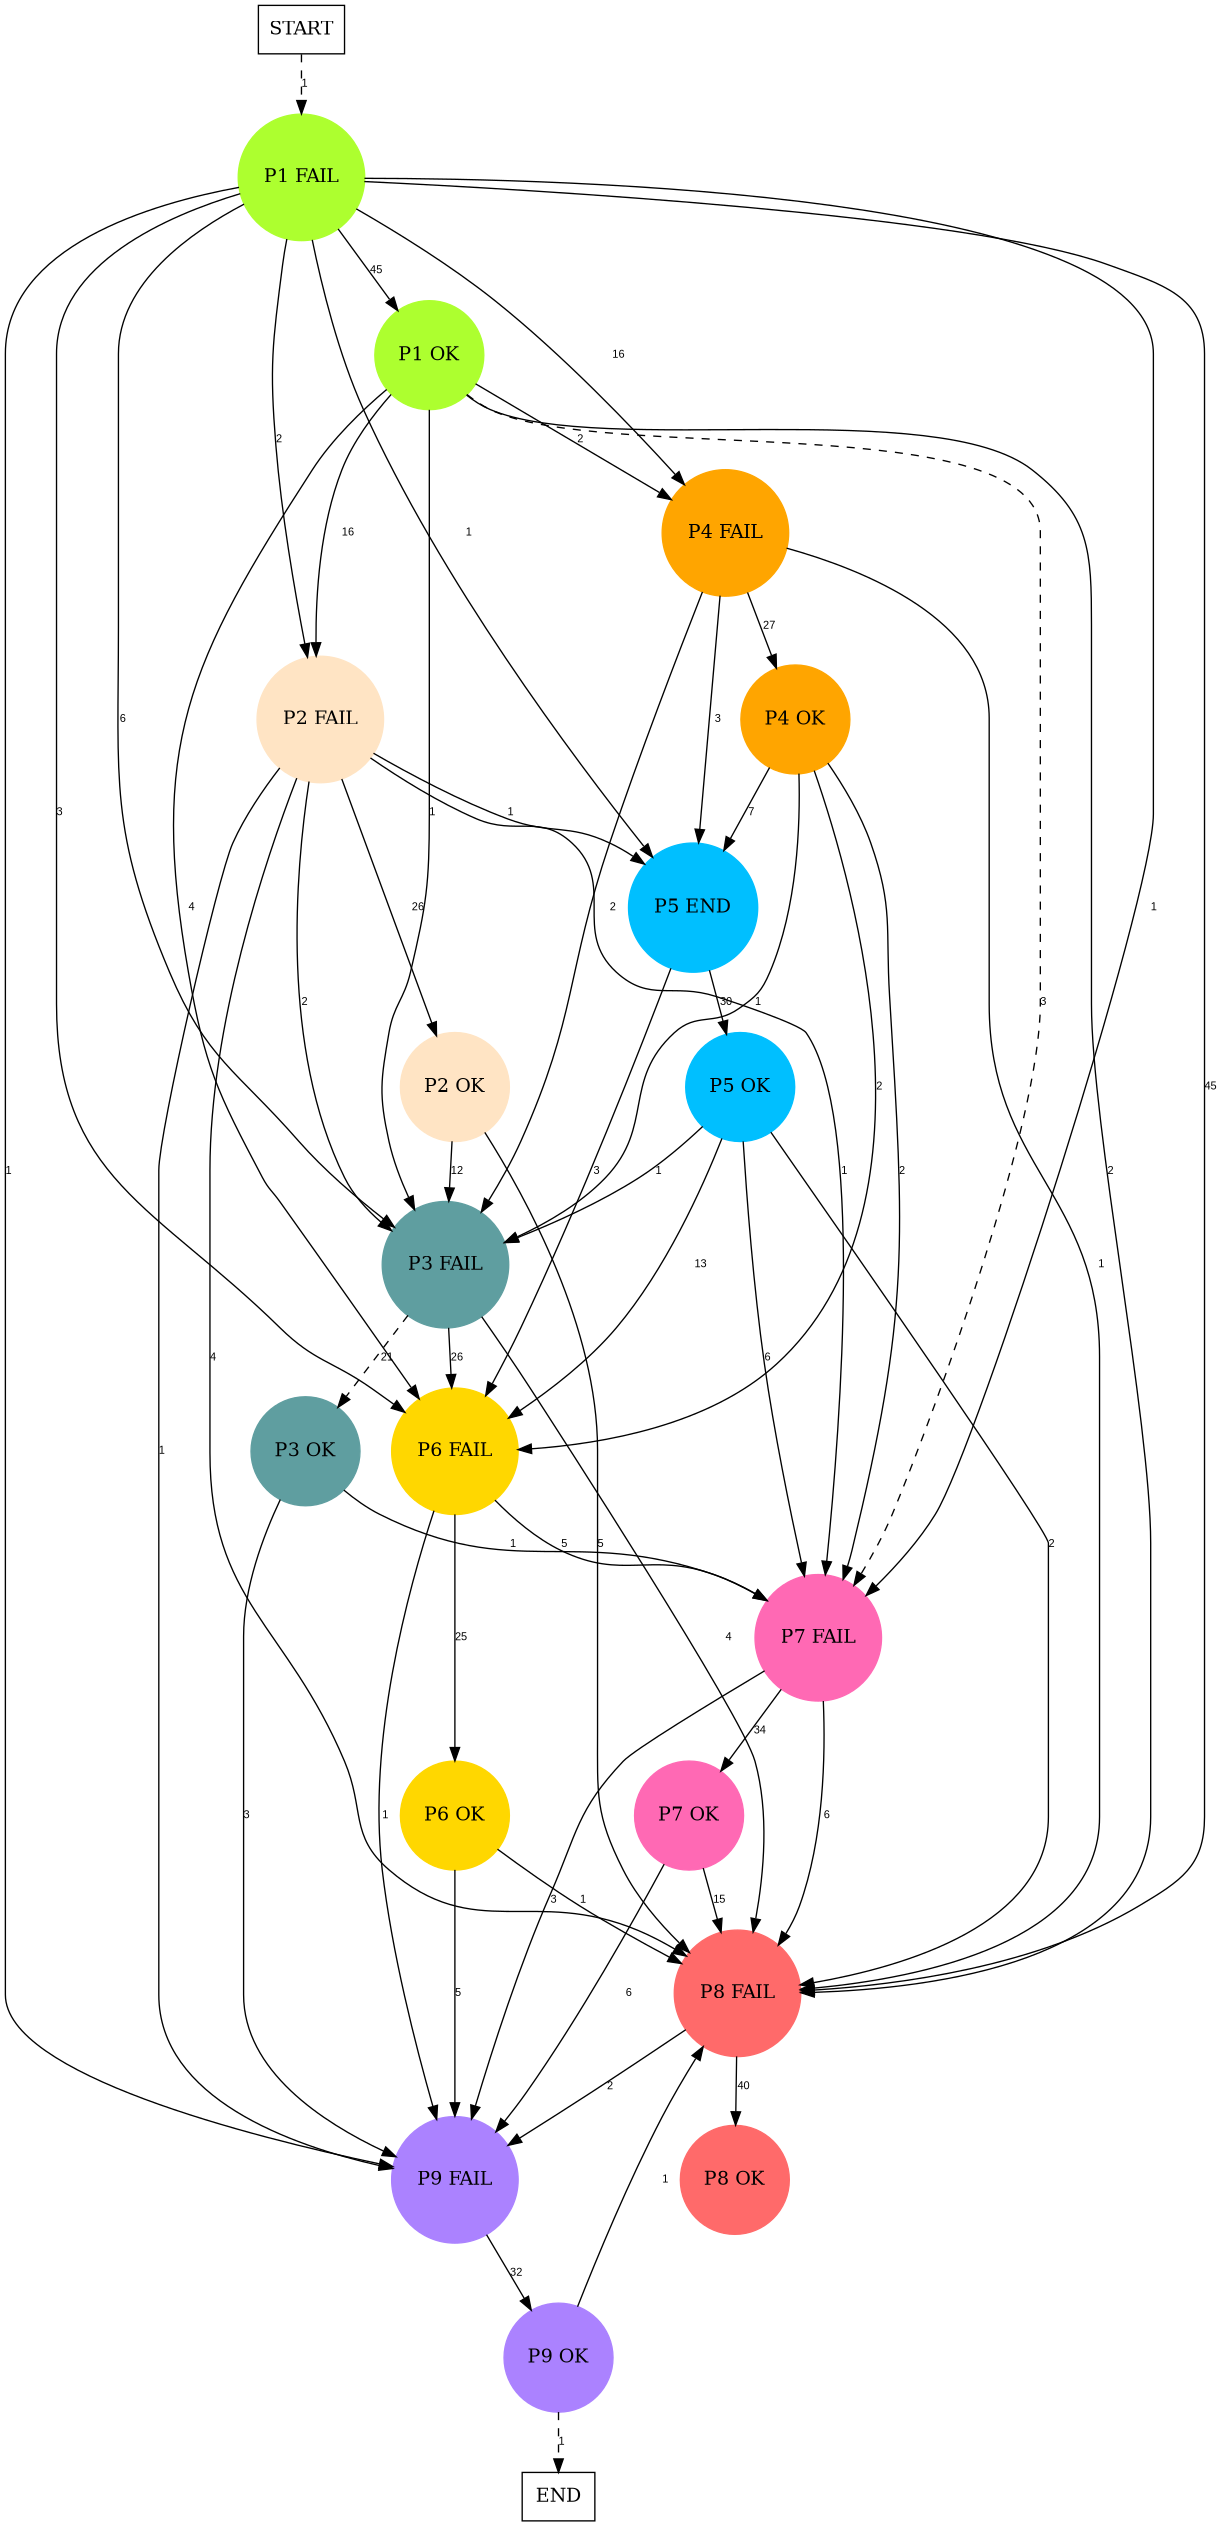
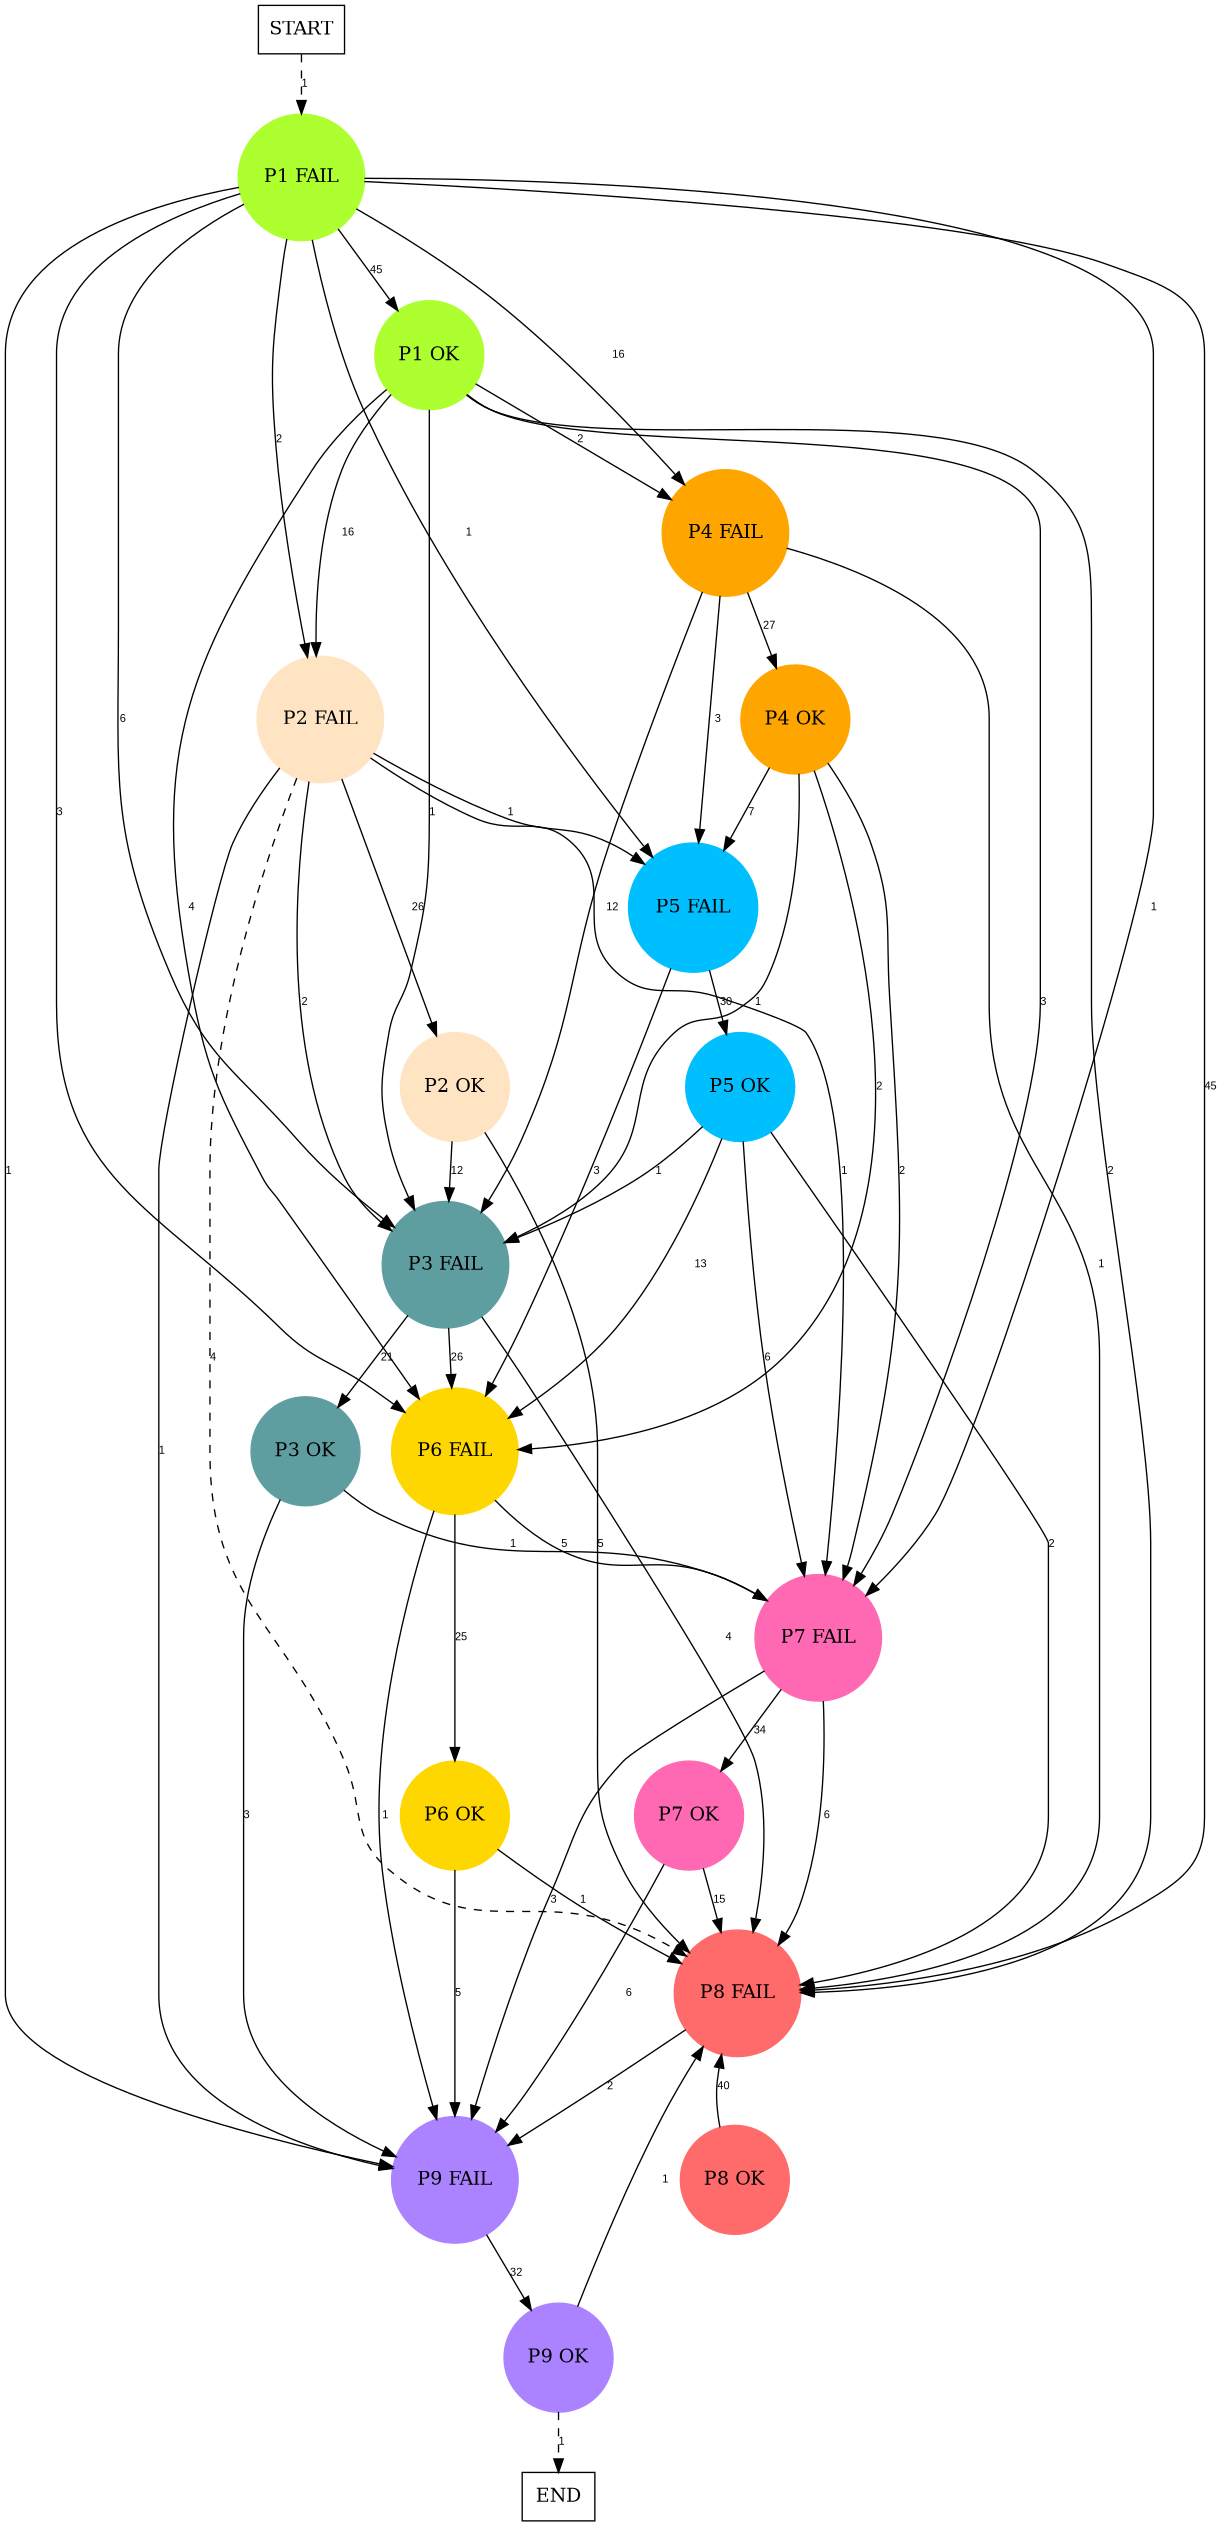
edge "P1 OK" -> "P7 FAIL": style dashed -> solid
edge "P4 FAIL" -> "P3 FAIL": label "2" -> "12"
node "P5 END": label "P5 END" -> "P5 FAIL"
edge "P3 FAIL" -> "P3 OK": style dashed -> solid
edge "P2 FAIL" -> "P8 FAIL": style solid -> dashed
edge "P8 FAIL" -> "P8 OK": reversed
